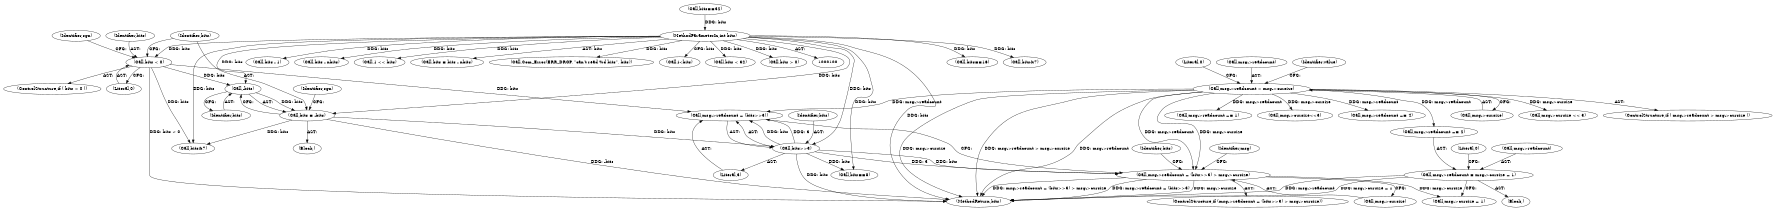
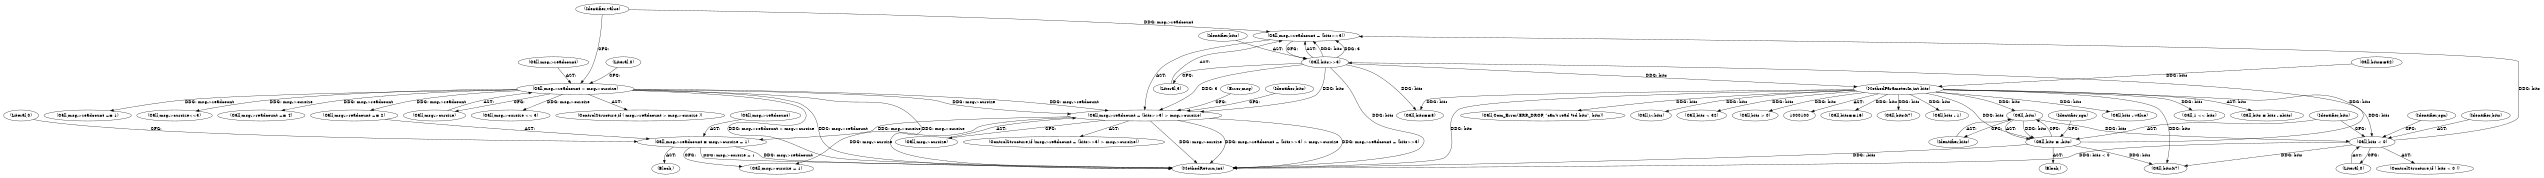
edge "(MethodParameterIn,int bits)" -> "(Call,i<bits)": label "CFG: bits" -> "DDG: bits"
edge "(MethodParameterIn,int bits)" -> "(Call,bits>>3)": reversed
node "(Call,bits - nbits)": label "(Call,bits - nbits)" -> "(Call,bits - value)"
edge "(Call,bits < 0)" -> "(Call,-bits)": reversed
edge "(Call,msg->readcount > msg->cursize)" -> "(Call,msg->readcount + (bits>>3))": now "(Identifier,value)" -> "(Call,msg->readcount + (bits>>3))"
edge "(Call,msg->readcount + (bits>>3) > msg->cursize)" -> "(Call,msg->readcount = msg->cursize + 1)": added, label "DDG: msg->cursize"
edge "(Call,msg->readcount + (bits>>3))" -> "(Call,bits>>3)": label "AST: " -> "CFG: "
edge "(Call,msg->readcount + (bits>>3))" -> "(Call,msg->readcount + (bits>>3) > msg->cursize)": label "CFG: " -> "AST: "
node "(Identifier,msg)": label "(Identifier,msg)" -> "(Error,msg)"
edge "(Call,bits>>3)" -> "(Literal,3)": label "AST: " -> "CFG: "
node "(MethodReturn,bits)": label "(MethodReturn,bits)" -> "(MethodReturn,int)"
